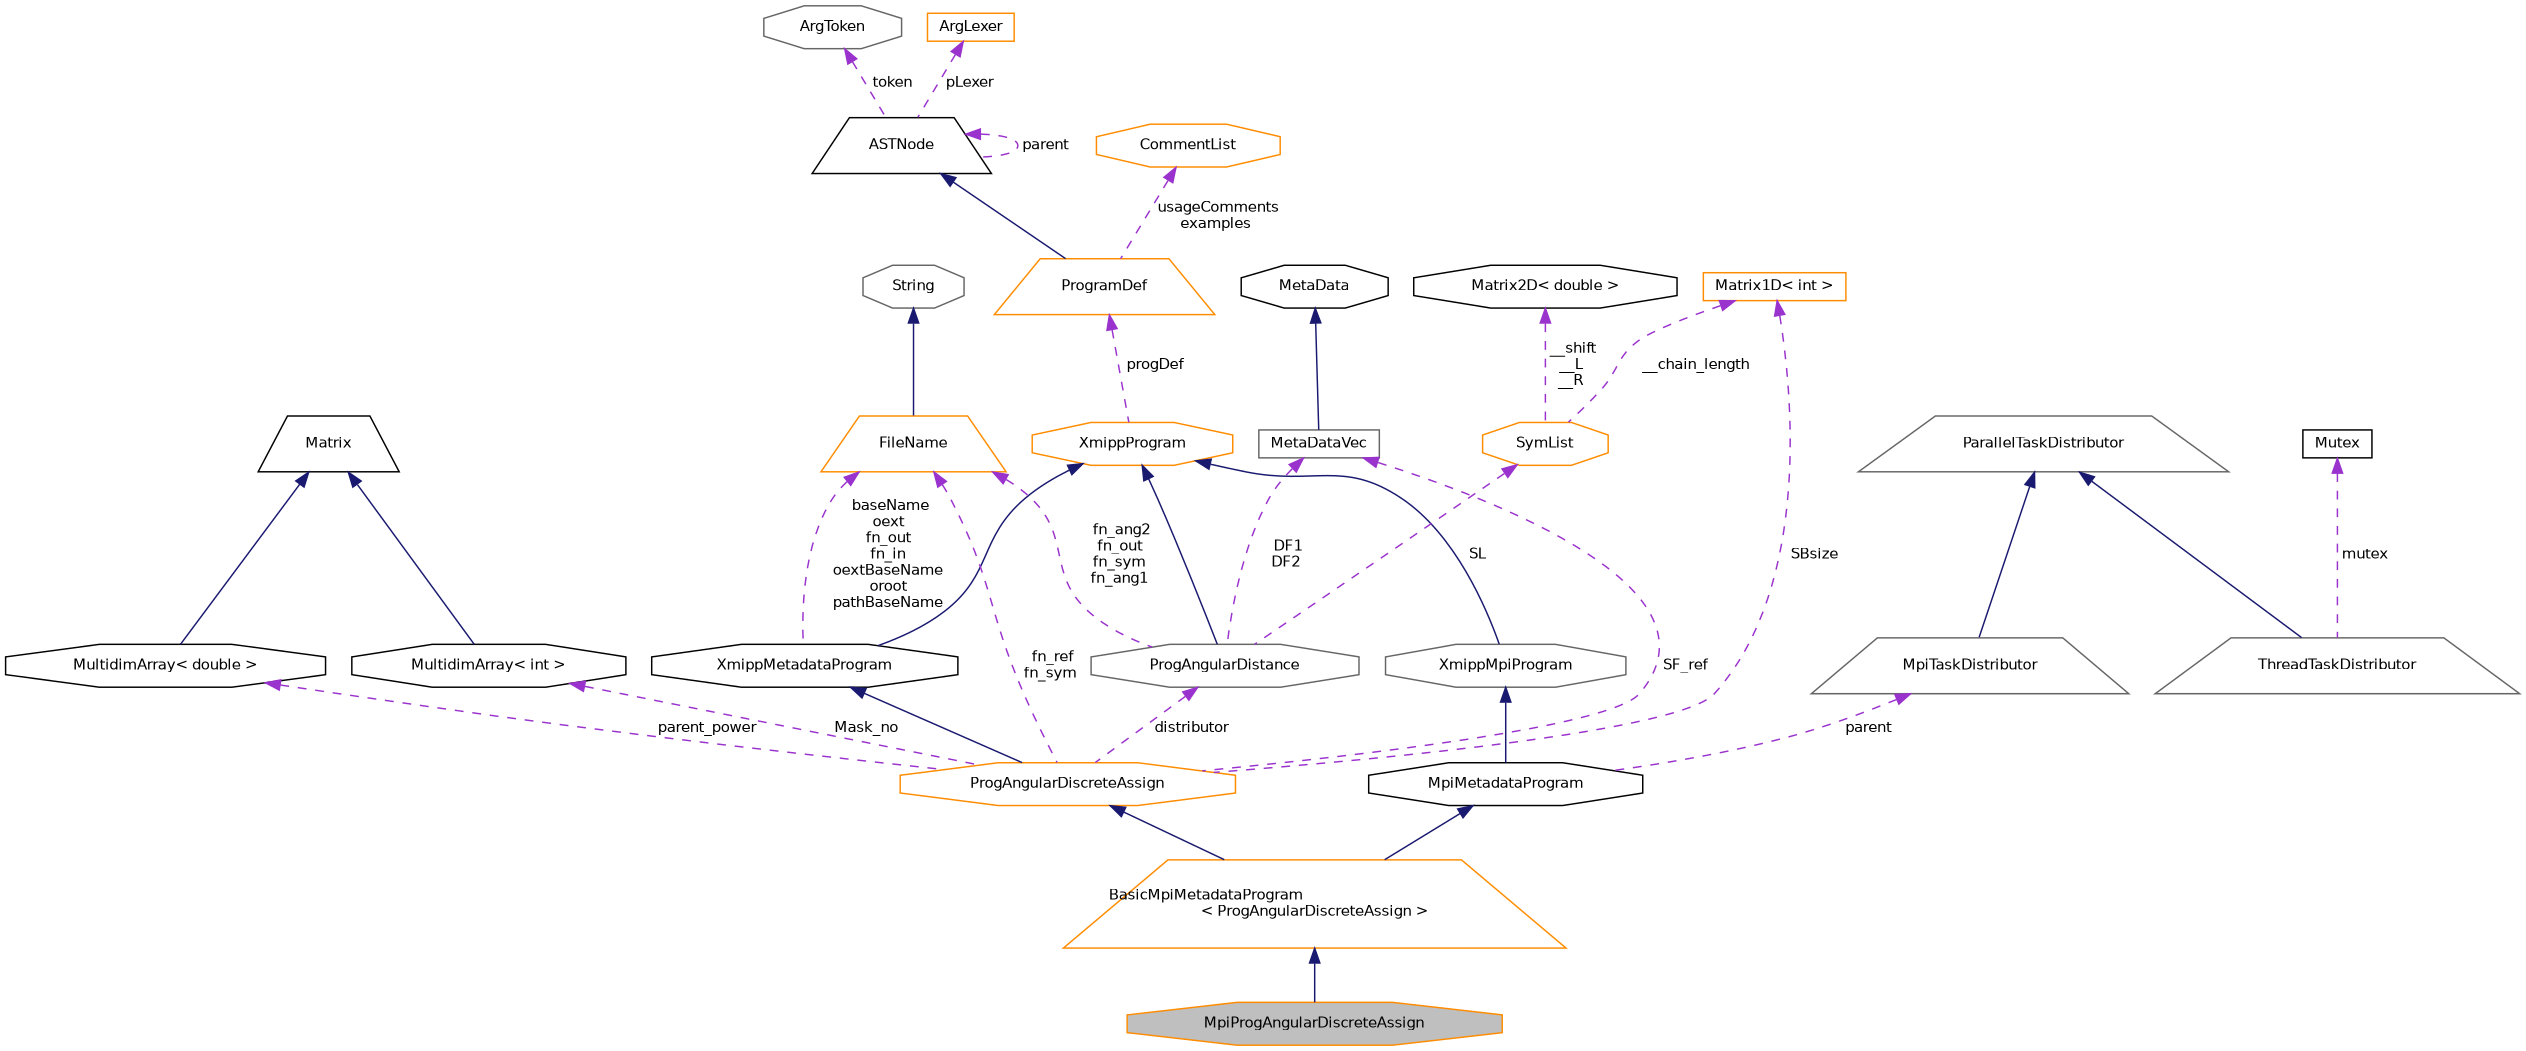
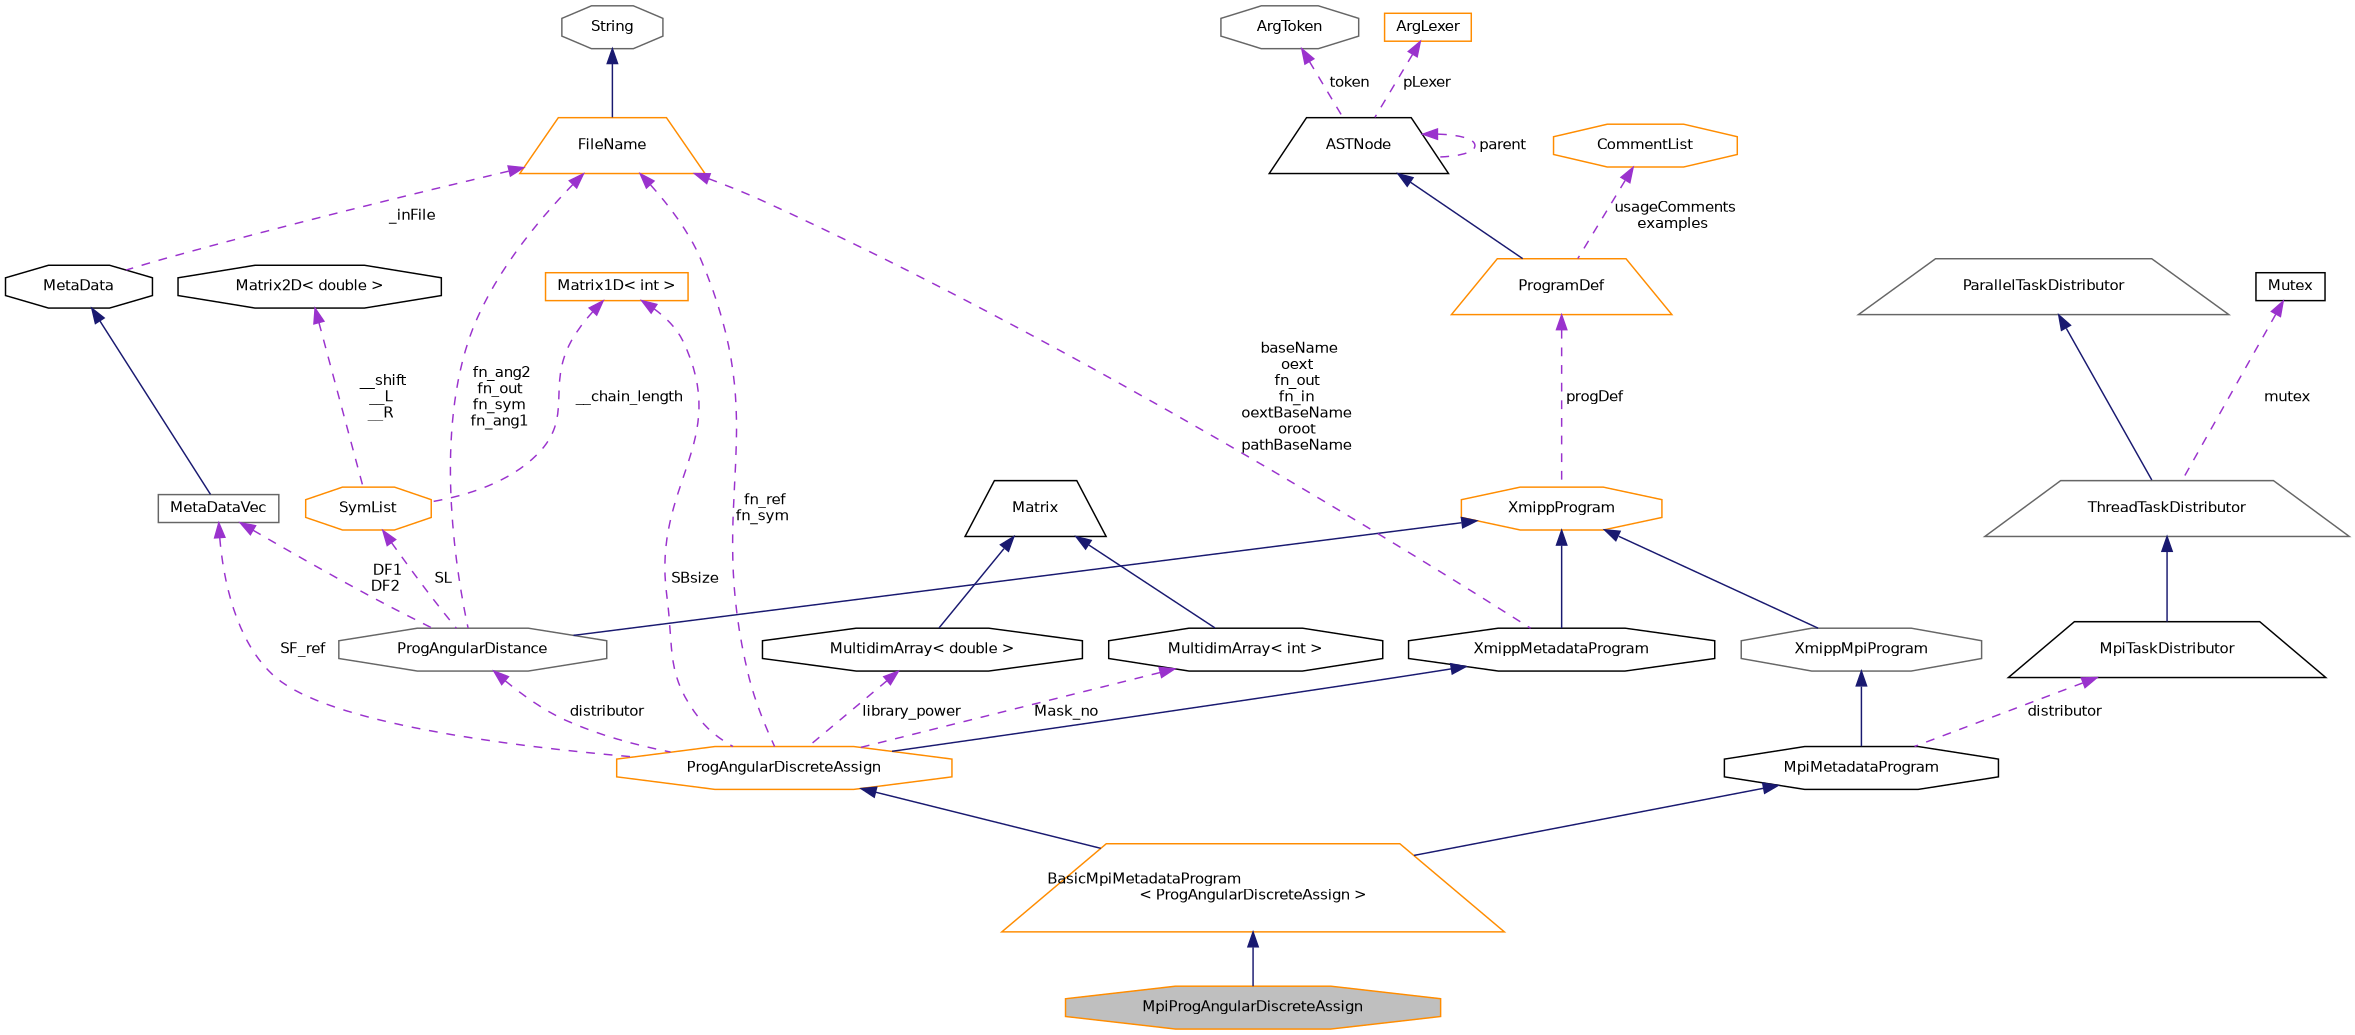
edge "MetaData" -> "FileName": added, label "_inFile"
edge "MpiTaskDistributor" -> "ParallelTaskDistributor": now "MpiTaskDistributor" -> "ThreadTaskDistributor"
node "MpiTaskDistributor": color gray40 -> black
edge "ProgAngularDiscreteAssign" -> "MultidimArray< double >": label " parent_power" -> " library_power"
edge "MpiMetadataProgram" -> "MpiTaskDistributor": label " parent" -> " distributor"
